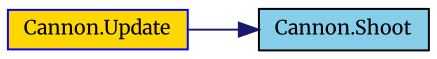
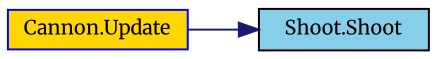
node "Cannon.Shoot": label "Cannon.Shoot" -> "Shoot.Shoot"
